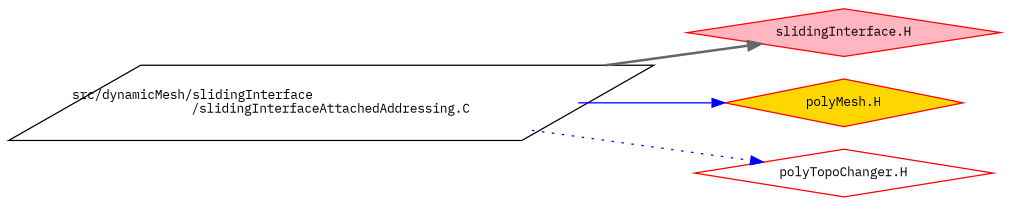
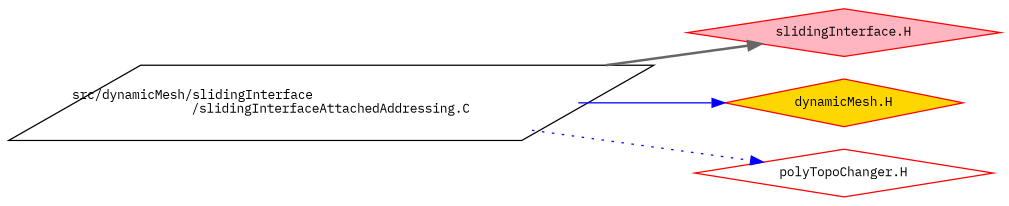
node "polyMesh.H": label "polyMesh.H" -> "dynamicMesh.H"
